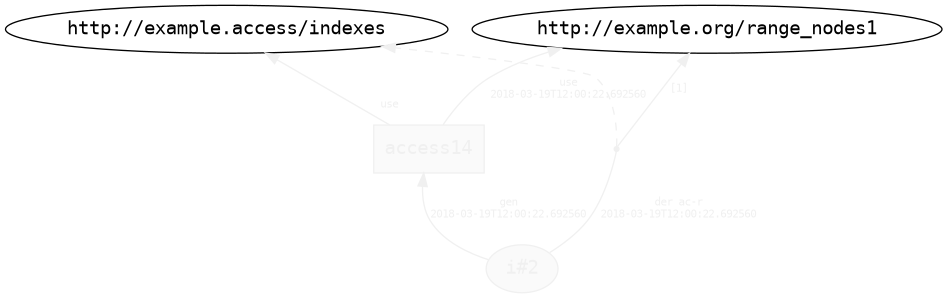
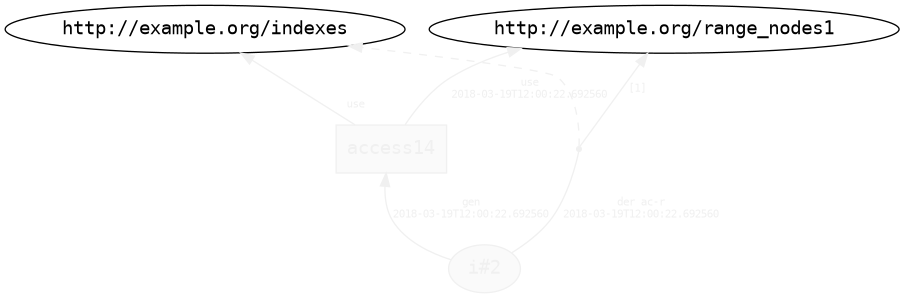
node "http://example.access/indexes": label "http://example.access/indexes" -> "http://example.org/indexes"
